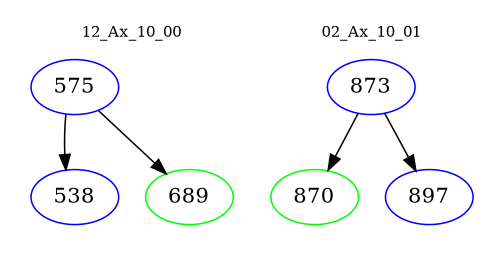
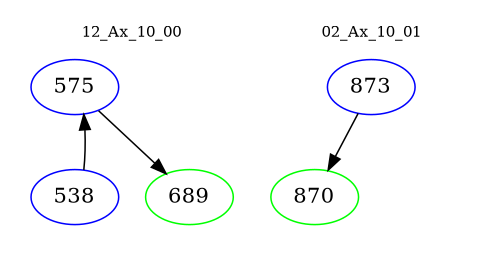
edge "575" -> "538": reversed
node "897": removed
